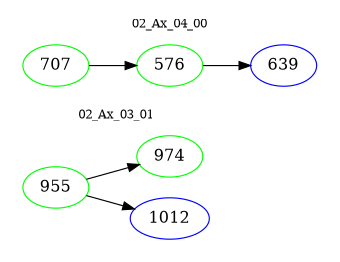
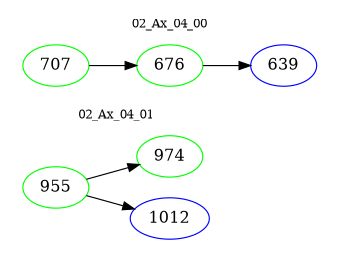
node "576": label "576" -> "676"
cluster "02_Ax_03_01": label "02_Ax_03_01" -> "02_Ax_04_01"
